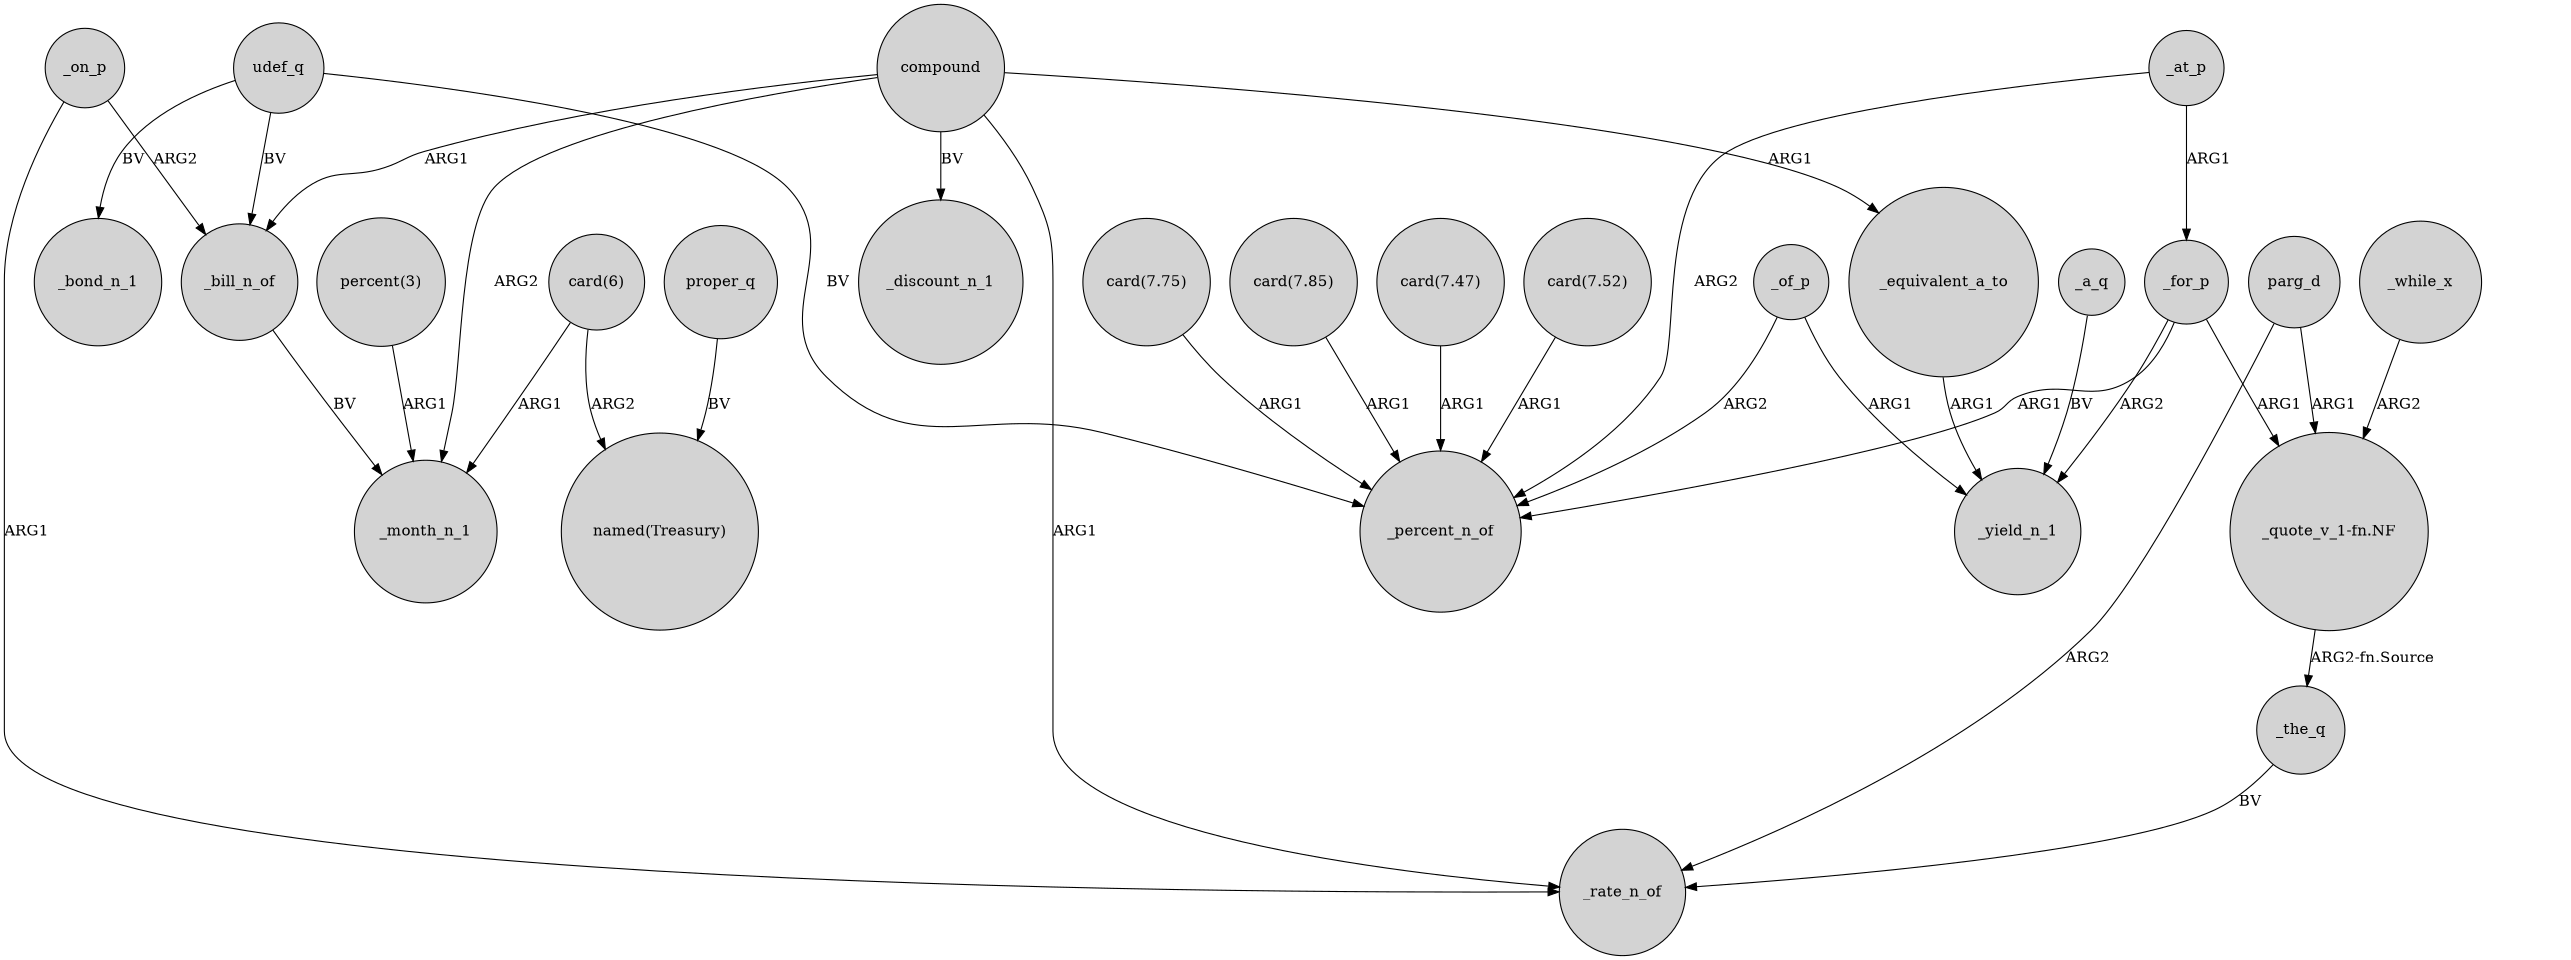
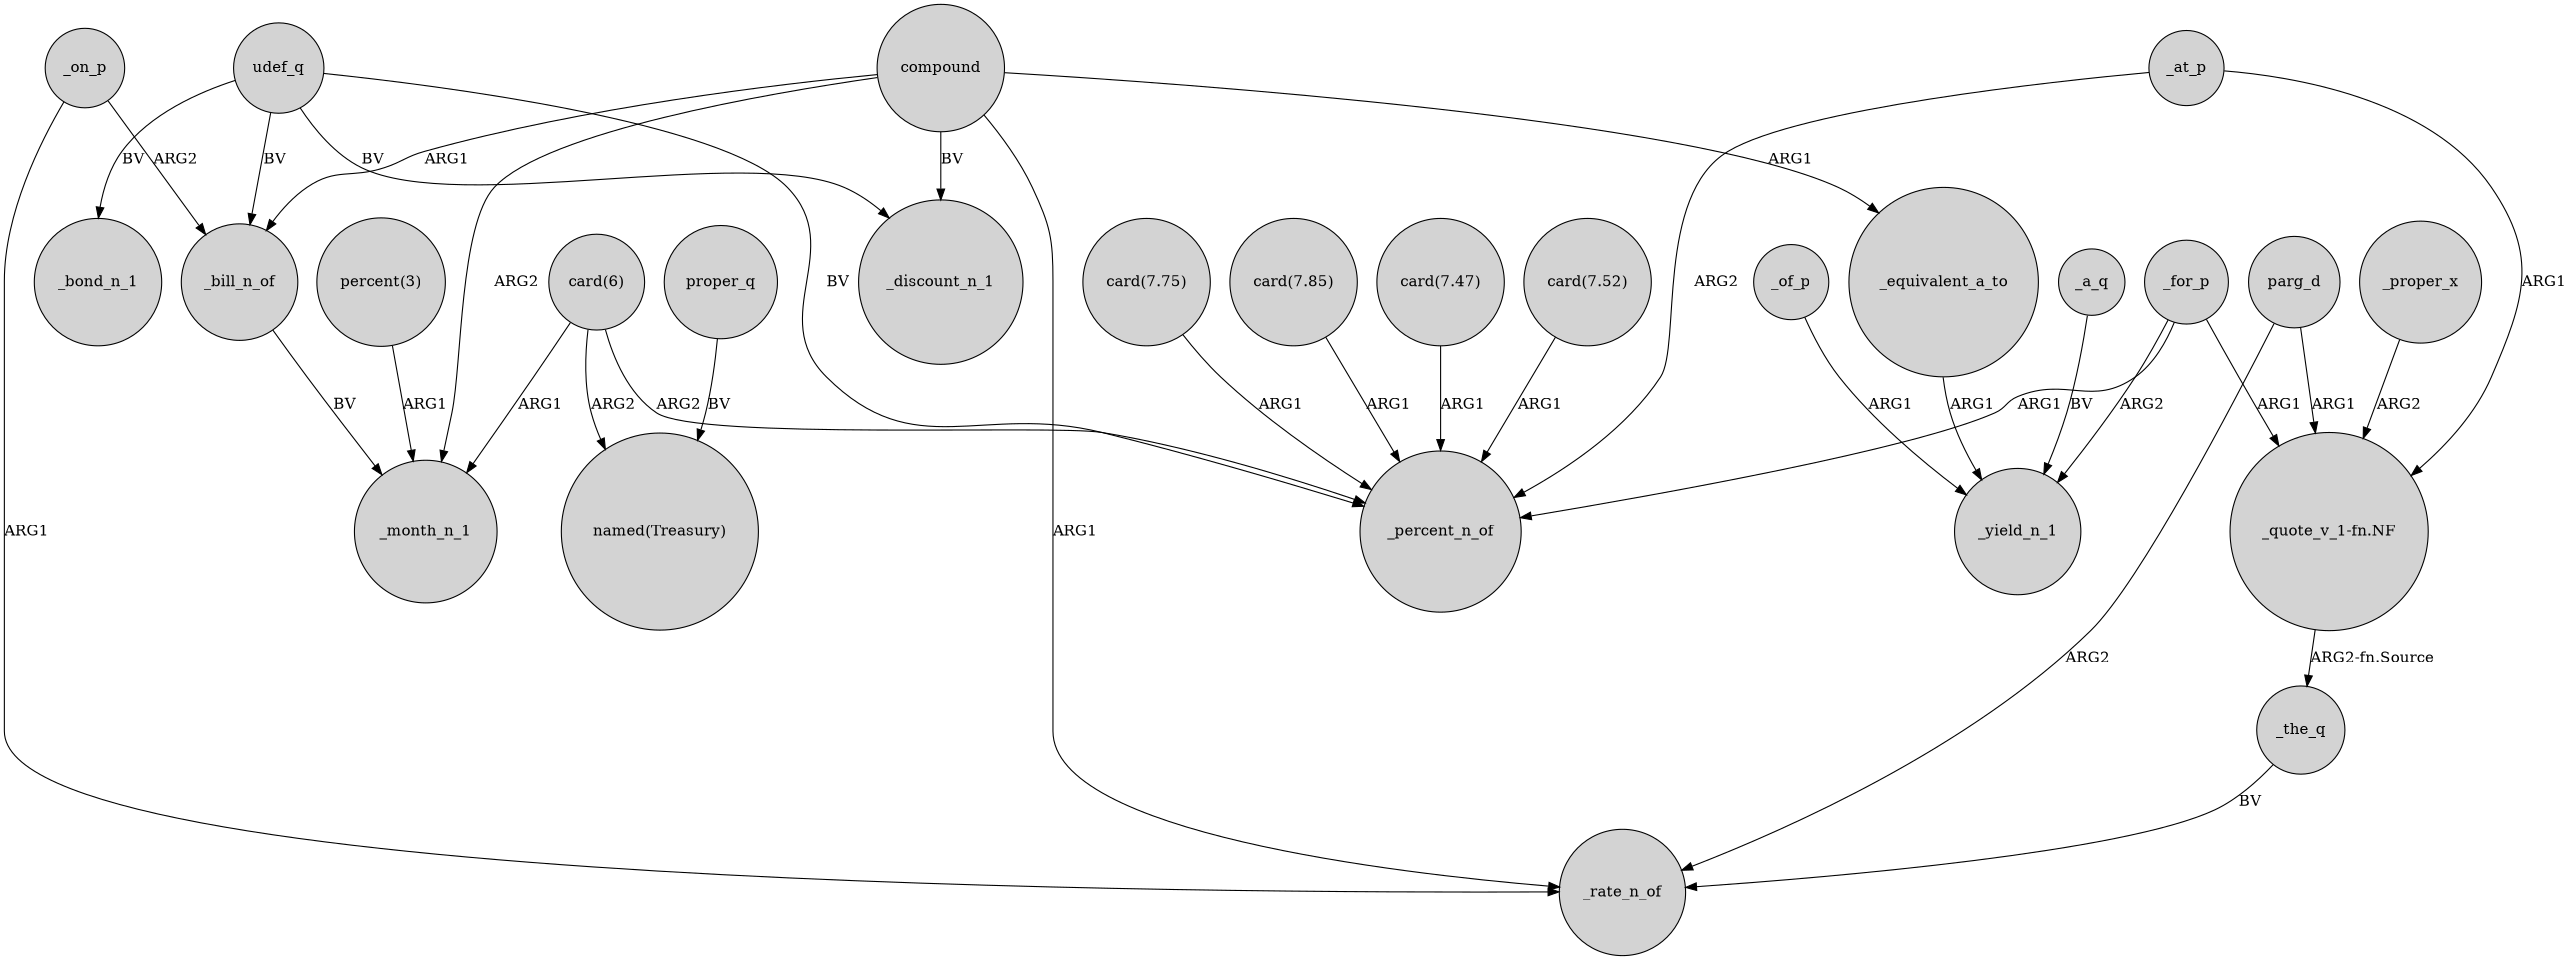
edge "_at_p" -> "_for_p": now "_at_p" -> "_quote_v_1-fn.NF"
edge "udef_q" -> "_discount_n_1": added, label "BV"
node "_while_x": label "_while_x" -> "_proper_x"
edge "_of_p" -> "_percent_n_of": now "card(6)" -> "_percent_n_of"
